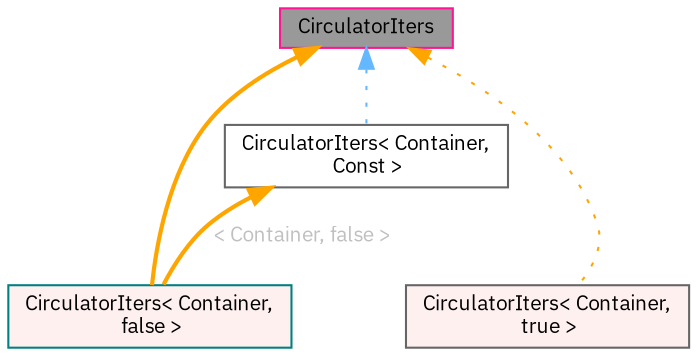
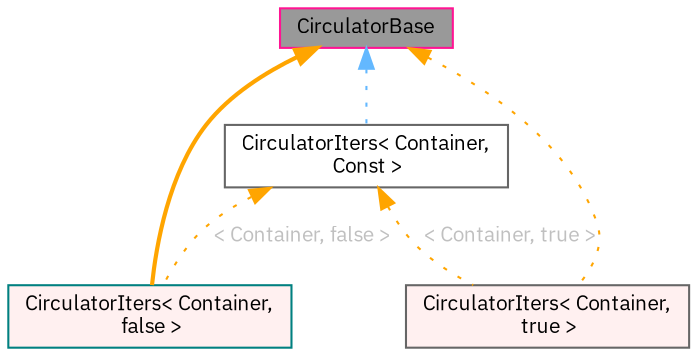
node "CirculatorIters": label "CirculatorIters" -> "CirculatorBase"
edge "CirculatorIters< Container, false >" -> "CirculatorIters< Container, Const >": style bold -> dotted
edge "CirculatorIters< Container, true >" -> "CirculatorIters< Container, Const >": added, label "< Container, true >"
